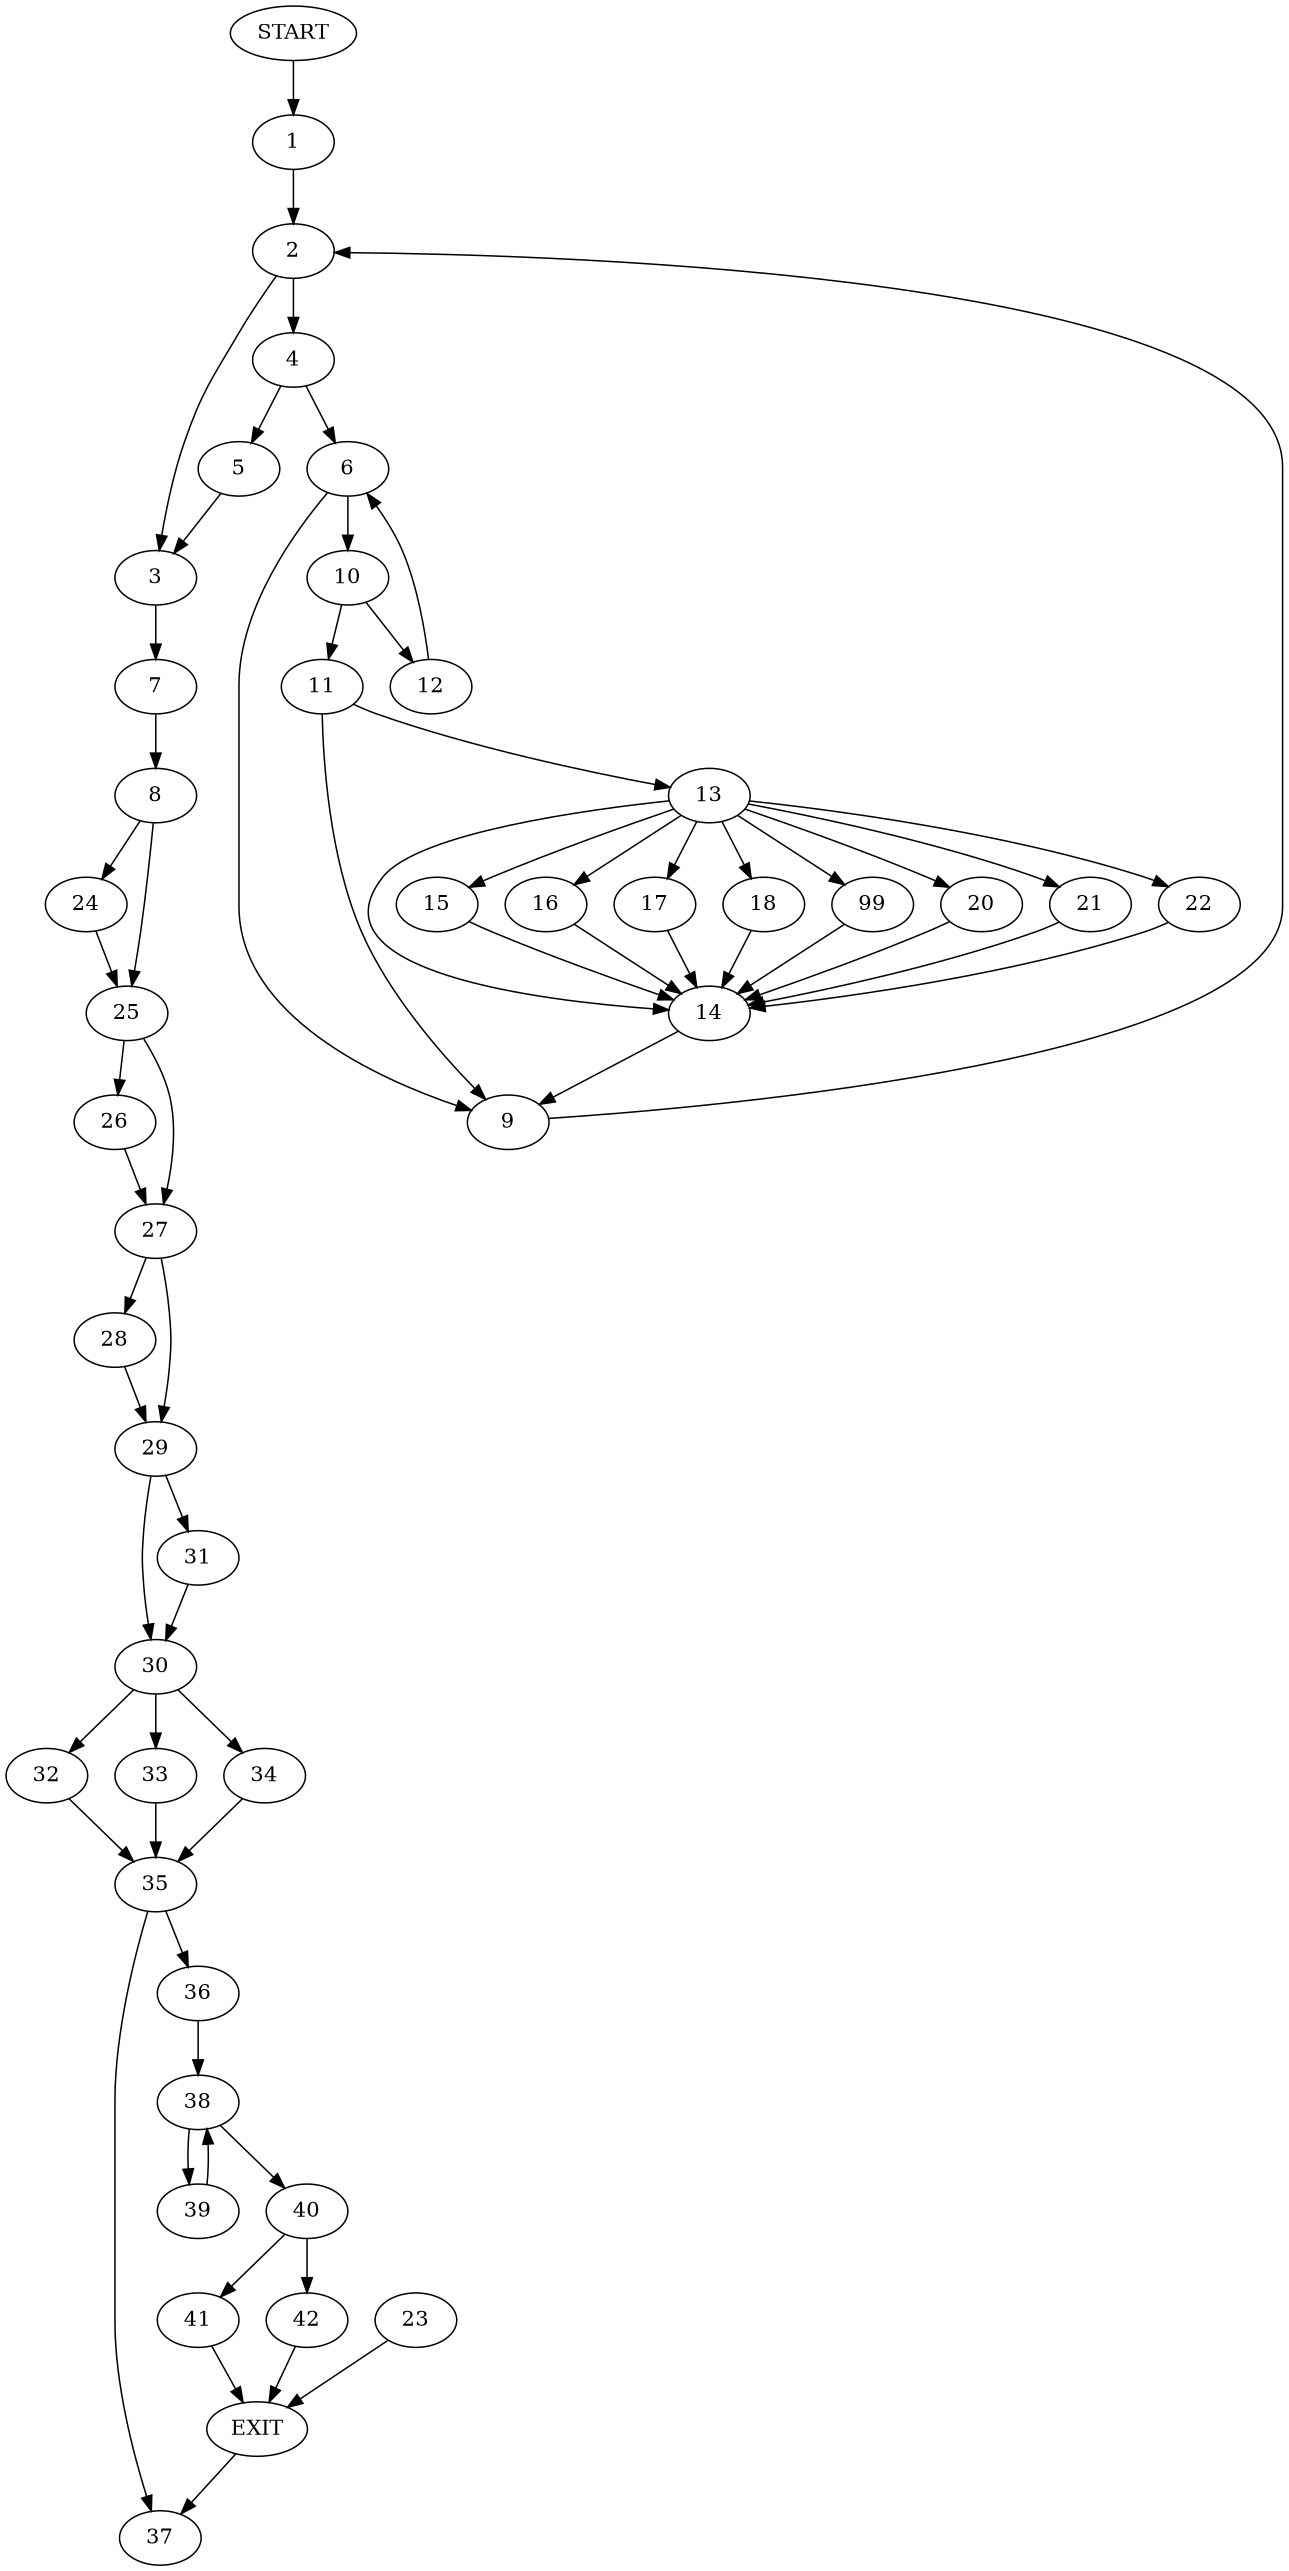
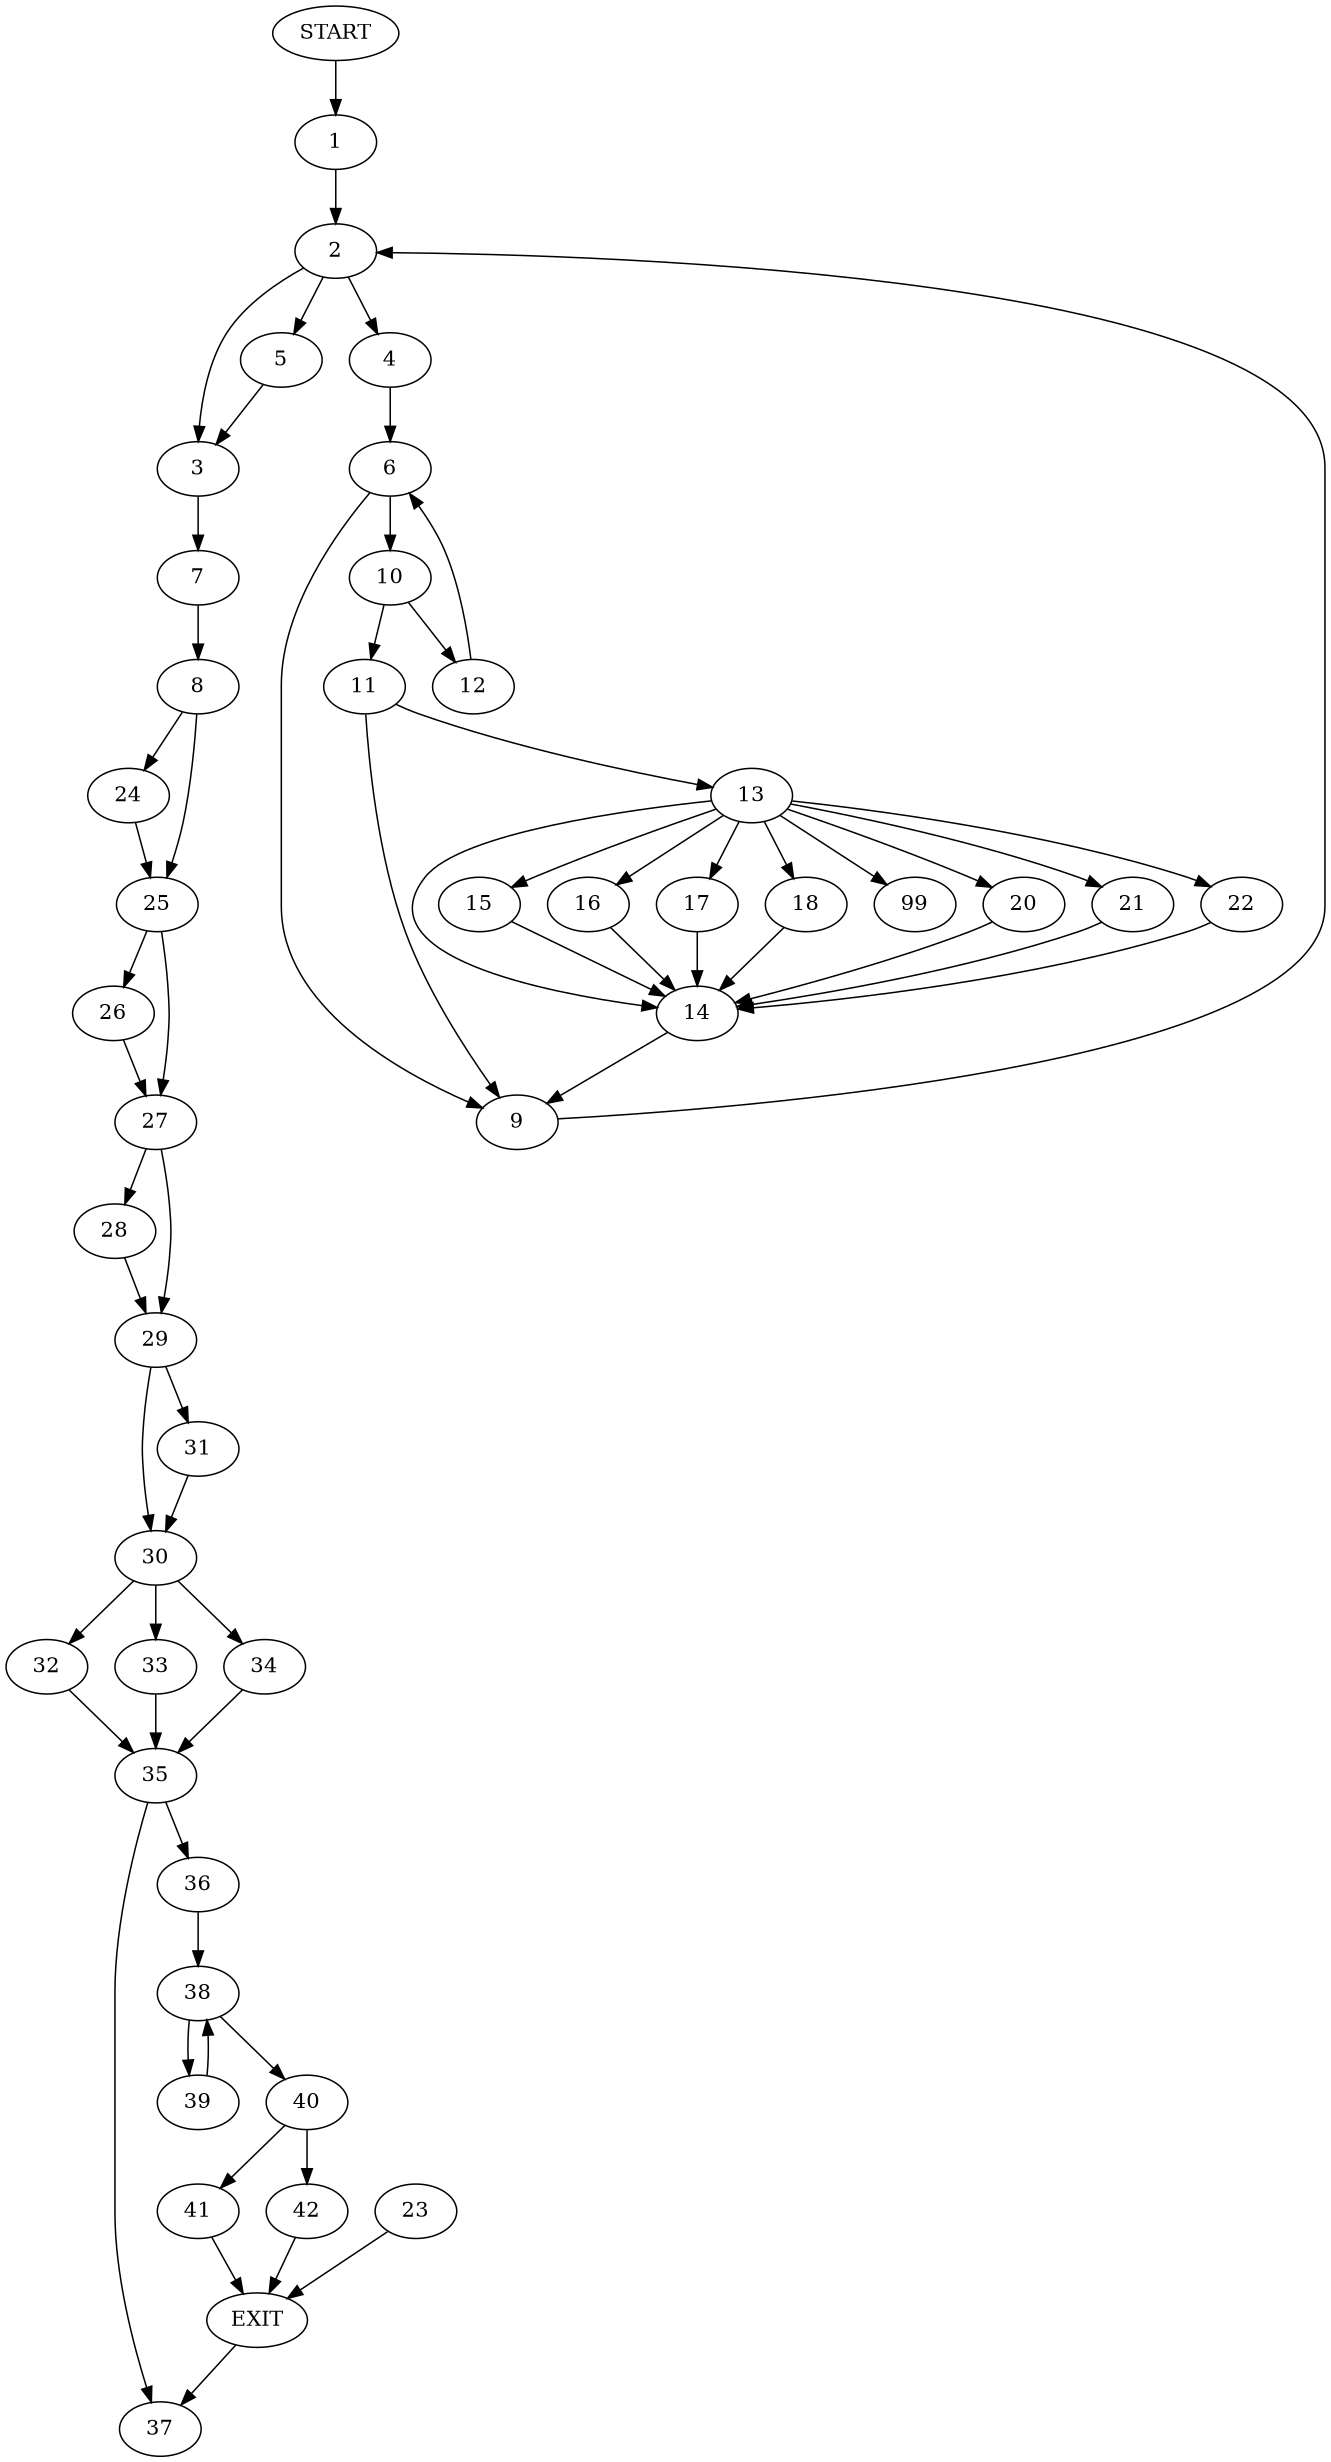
edge "4" -> "5": now "2" -> "5"
edge "99" -> "14": removed
